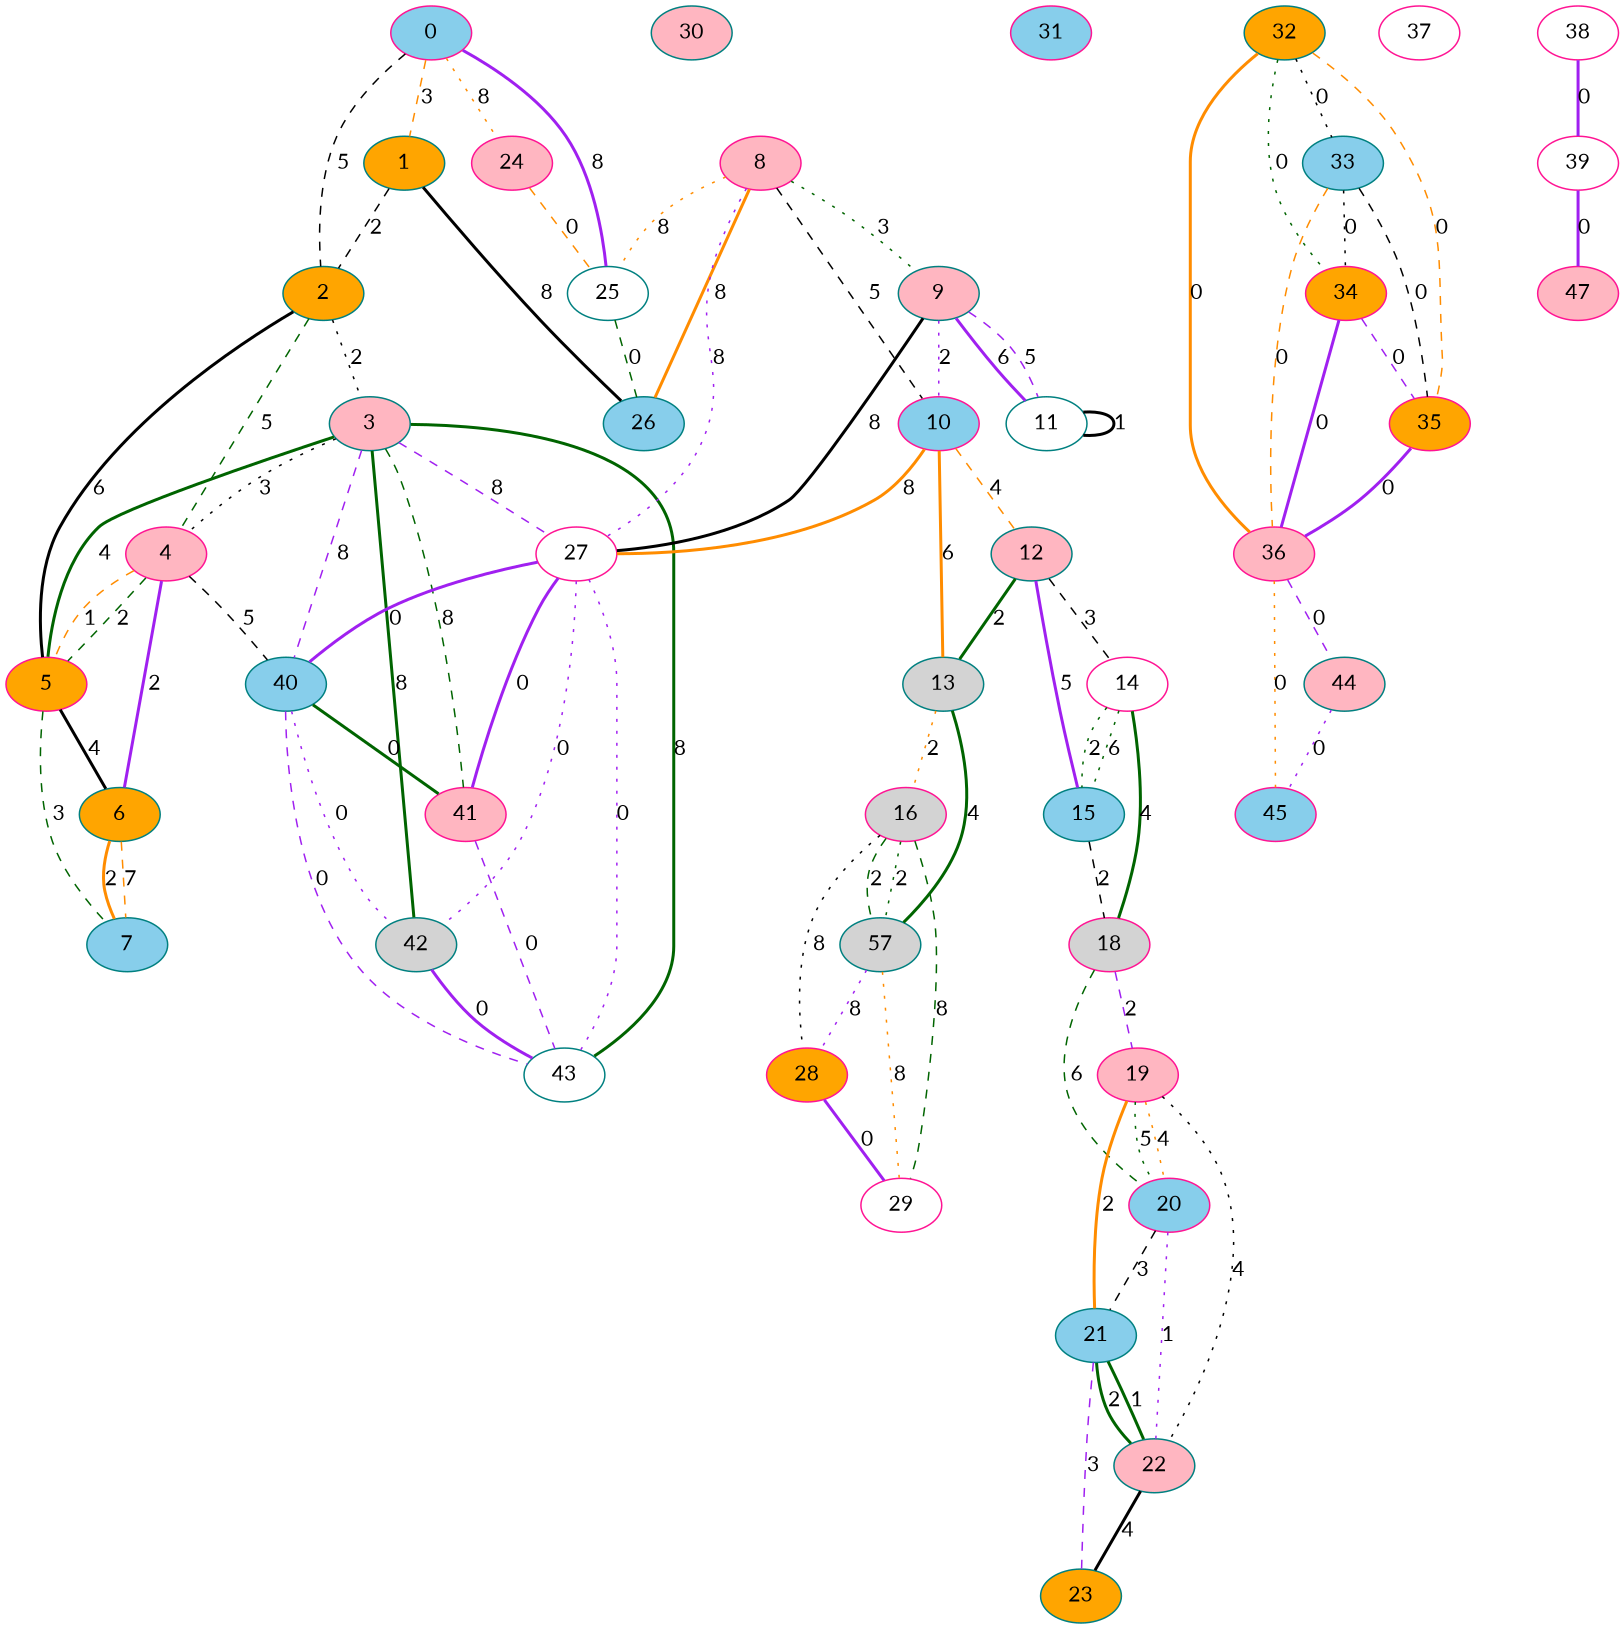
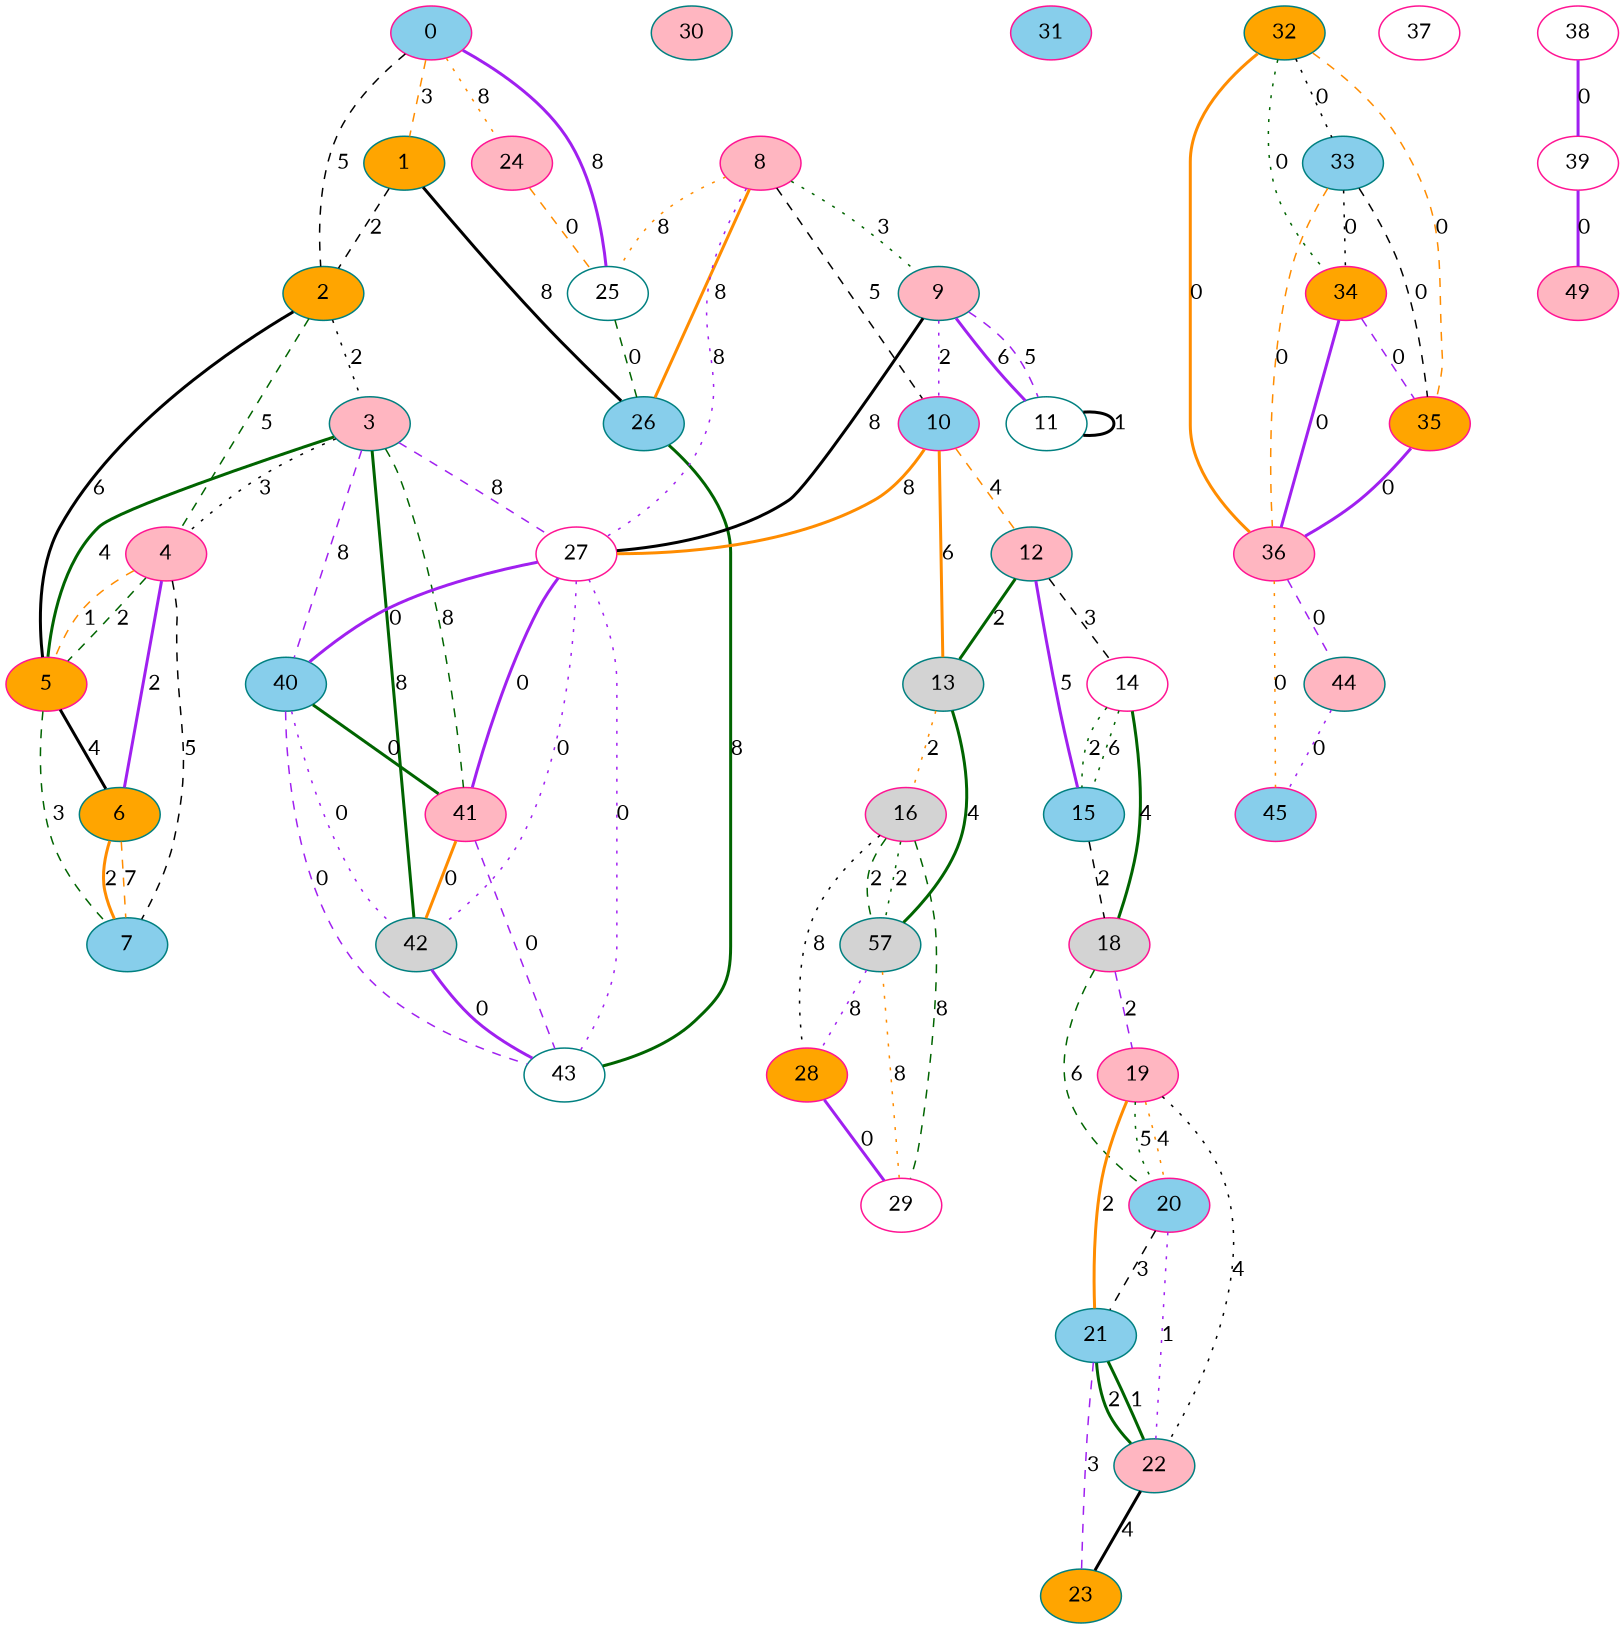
node "47": label "47" -> "49"
edge "4" -- "40": now "4" -- "7"
edge "3" -- "43": now "26" -- "43"
edge "41" -- "42": added, label "0"
